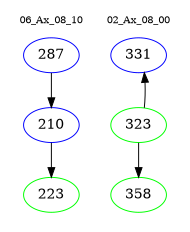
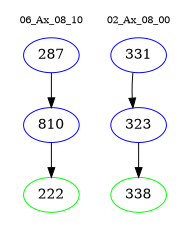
edge "323" -> "331": reversed
node "210": label "210" -> "810"
node "323": color green -> blue
node "223": label "223" -> "222"
node "358": label "358" -> "338"
